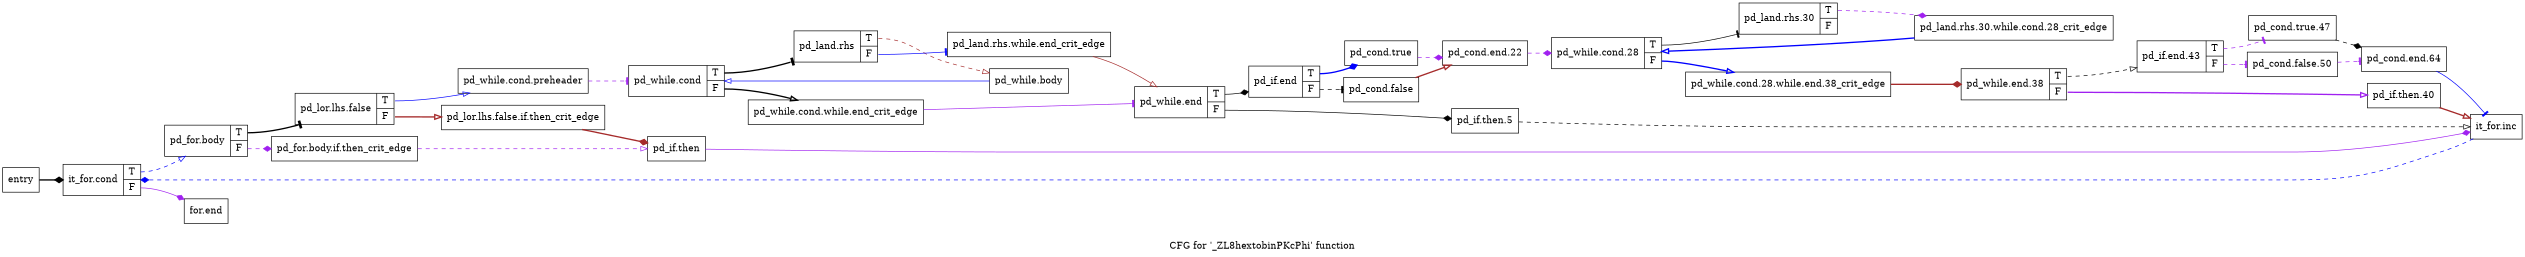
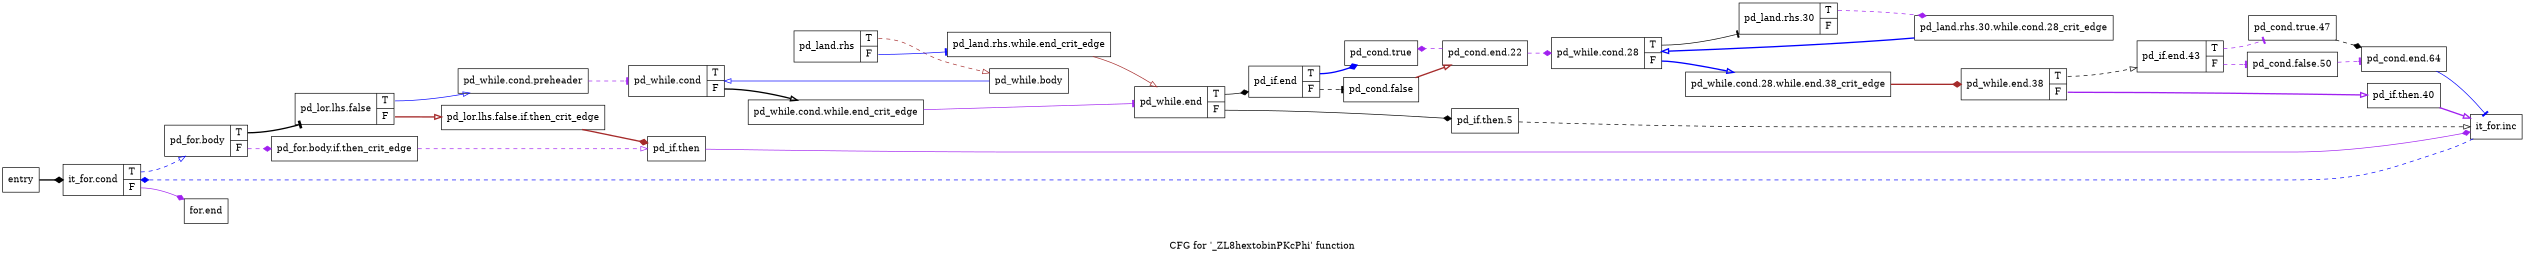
edge "pd_cond.true" -> "pd_cond.end.22": reversed
edge "pd_while.cond" -> "pd_land.rhs": removed
edge "pd_if.then.40" -> "it_for.inc": color brown -> purple
